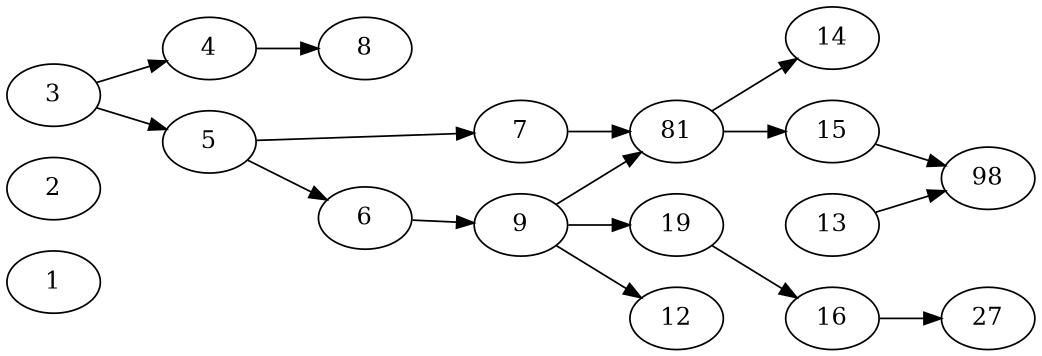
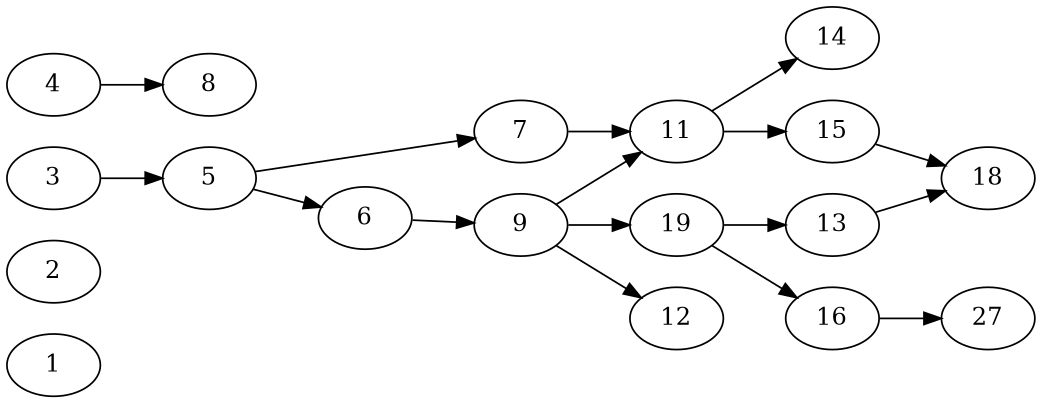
edge "3" -> "4": removed
node "81": label "81" -> "11"
node "98": label "98" -> "18"
edge "19" -> "13": added
